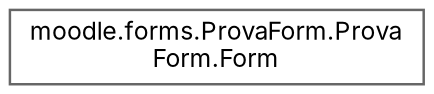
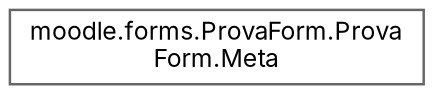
node "moodle.forms.ProvaForm.Prova Form.Form": label "moodle.forms.ProvaForm.Prova Form.Form" -> "moodle.forms.ProvaForm.Prova Form.Meta"
